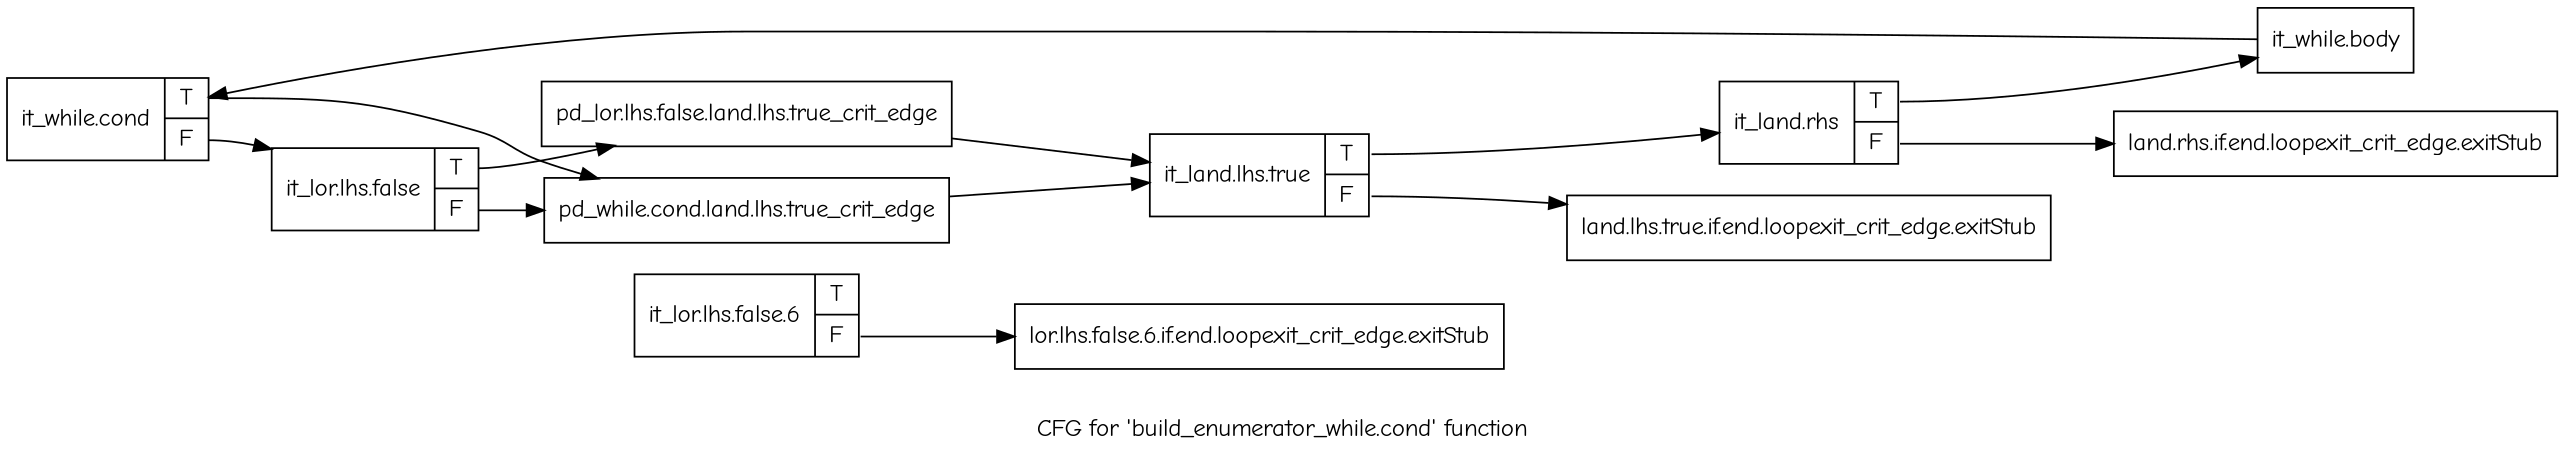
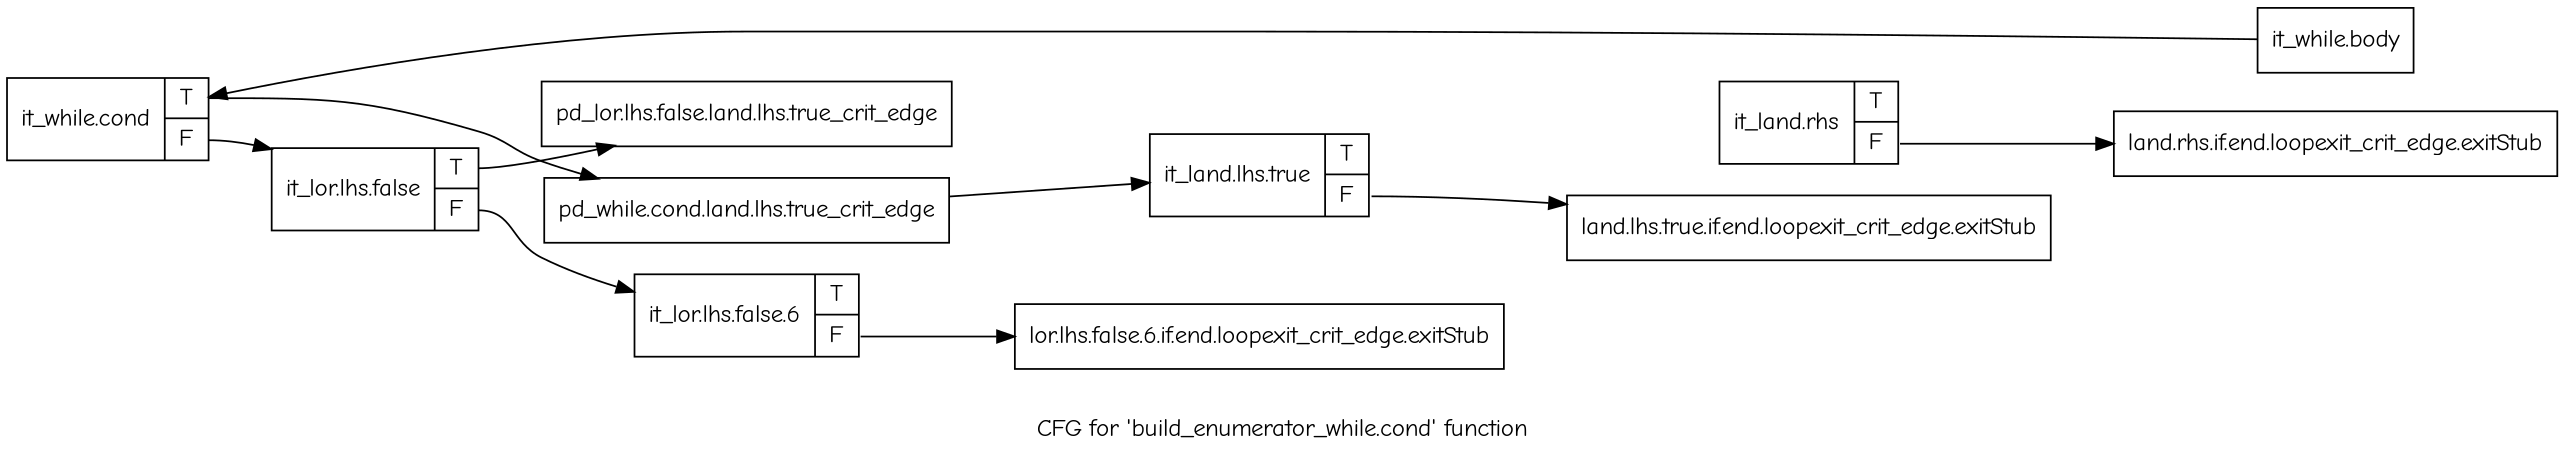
edge "it_land.rhs" -> "it_while.body": removed
edge "it_land.lhs.true" -> "it_land.rhs": removed
edge "pd_lor.lhs.false.land.lhs.true_crit_edge" -> "it_land.lhs.true": removed
edge "it_lor.lhs.false" -> "pd_while.cond.land.lhs.true_crit_edge": now "it_lor.lhs.false" -> "it_lor.lhs.false.6"
